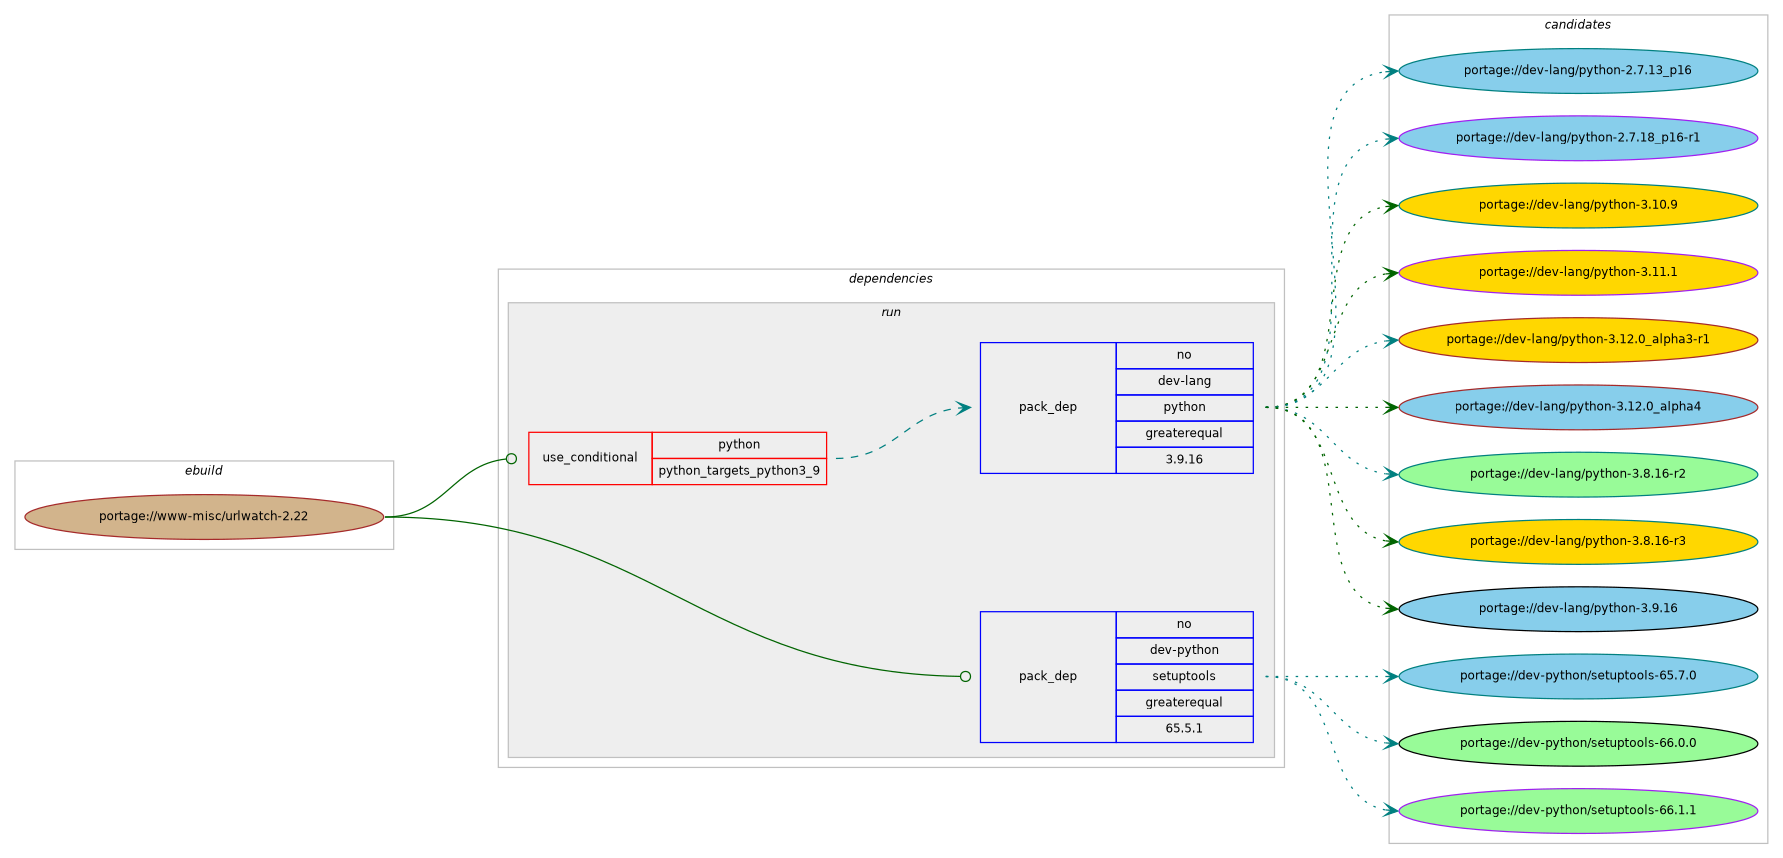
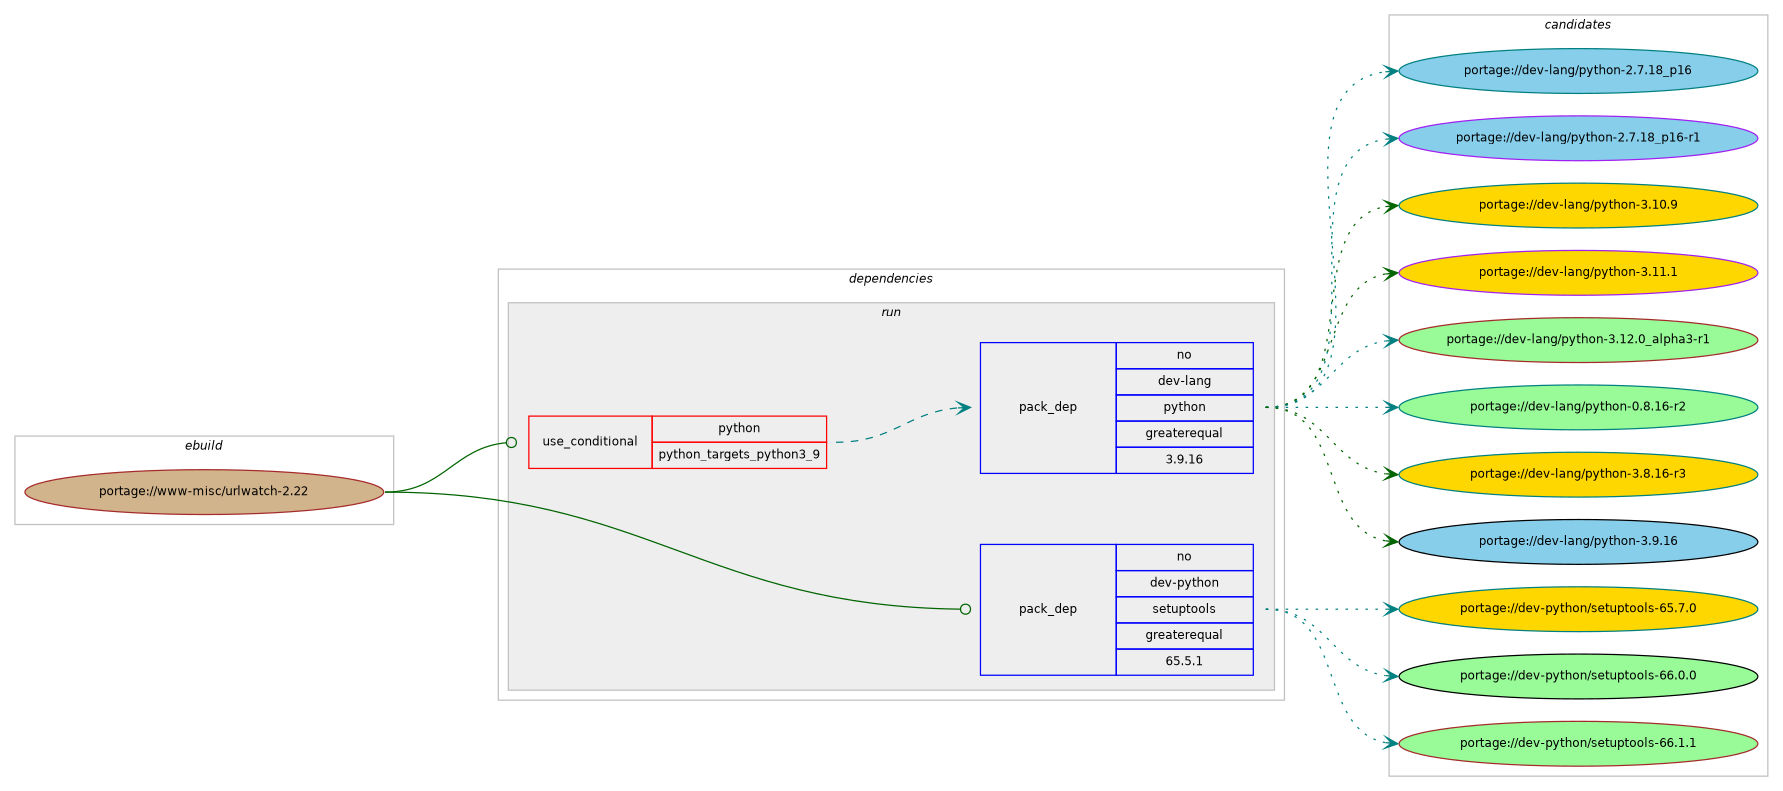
node "portage://dev-lang/python-2.7.13_p16": label "portage://dev-lang/python-2.7.13_p16" -> "portage://dev-lang/python-2.7.18_p16"
node "portage://dev-lang/python-3.12.0_alpha3-r1": fillcolor gold -> palegreen
node "portage://dev-lang/python-3.12.0_alpha4": removed
node "portage://dev-lang/python-3.8.16-r2": label "portage://dev-lang/python-3.8.16-r2" -> "portage://dev-lang/python-0.8.16-r2"
node "portage://dev-python/setuptools-65.7.0": fillcolor skyblue -> gold
node "portage://dev-python/setuptools-66.1.1": color purple -> brown
